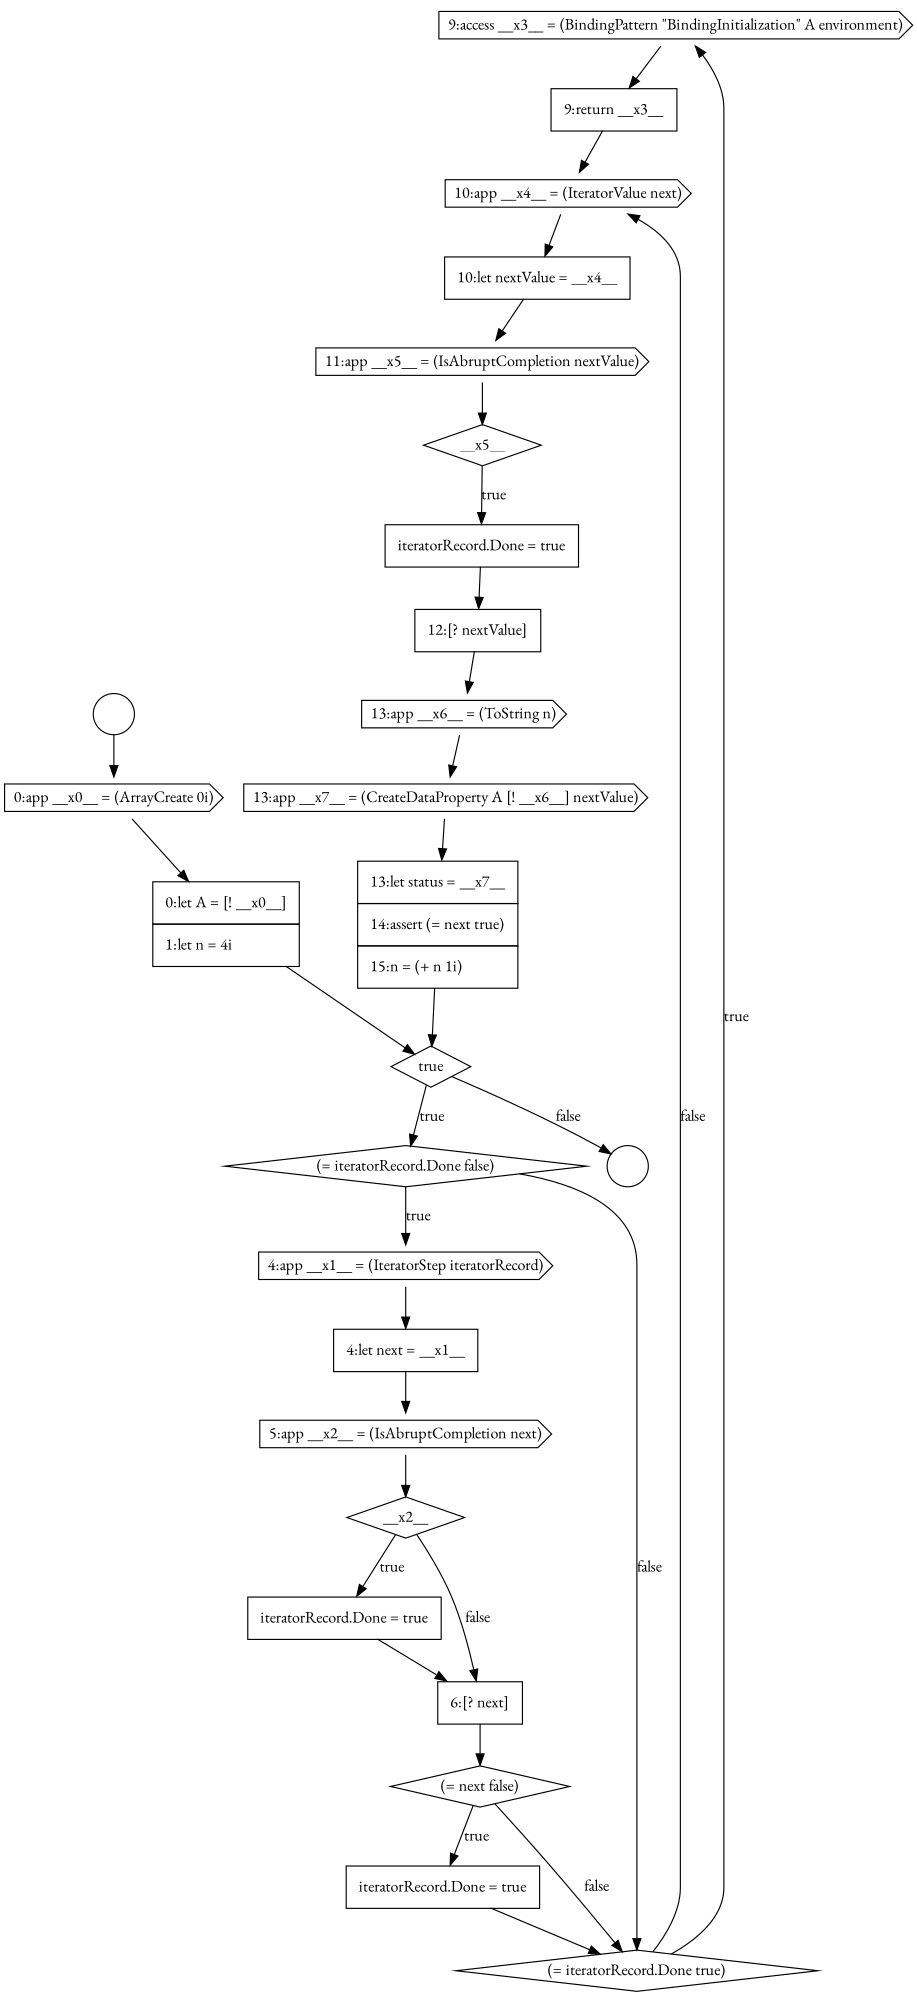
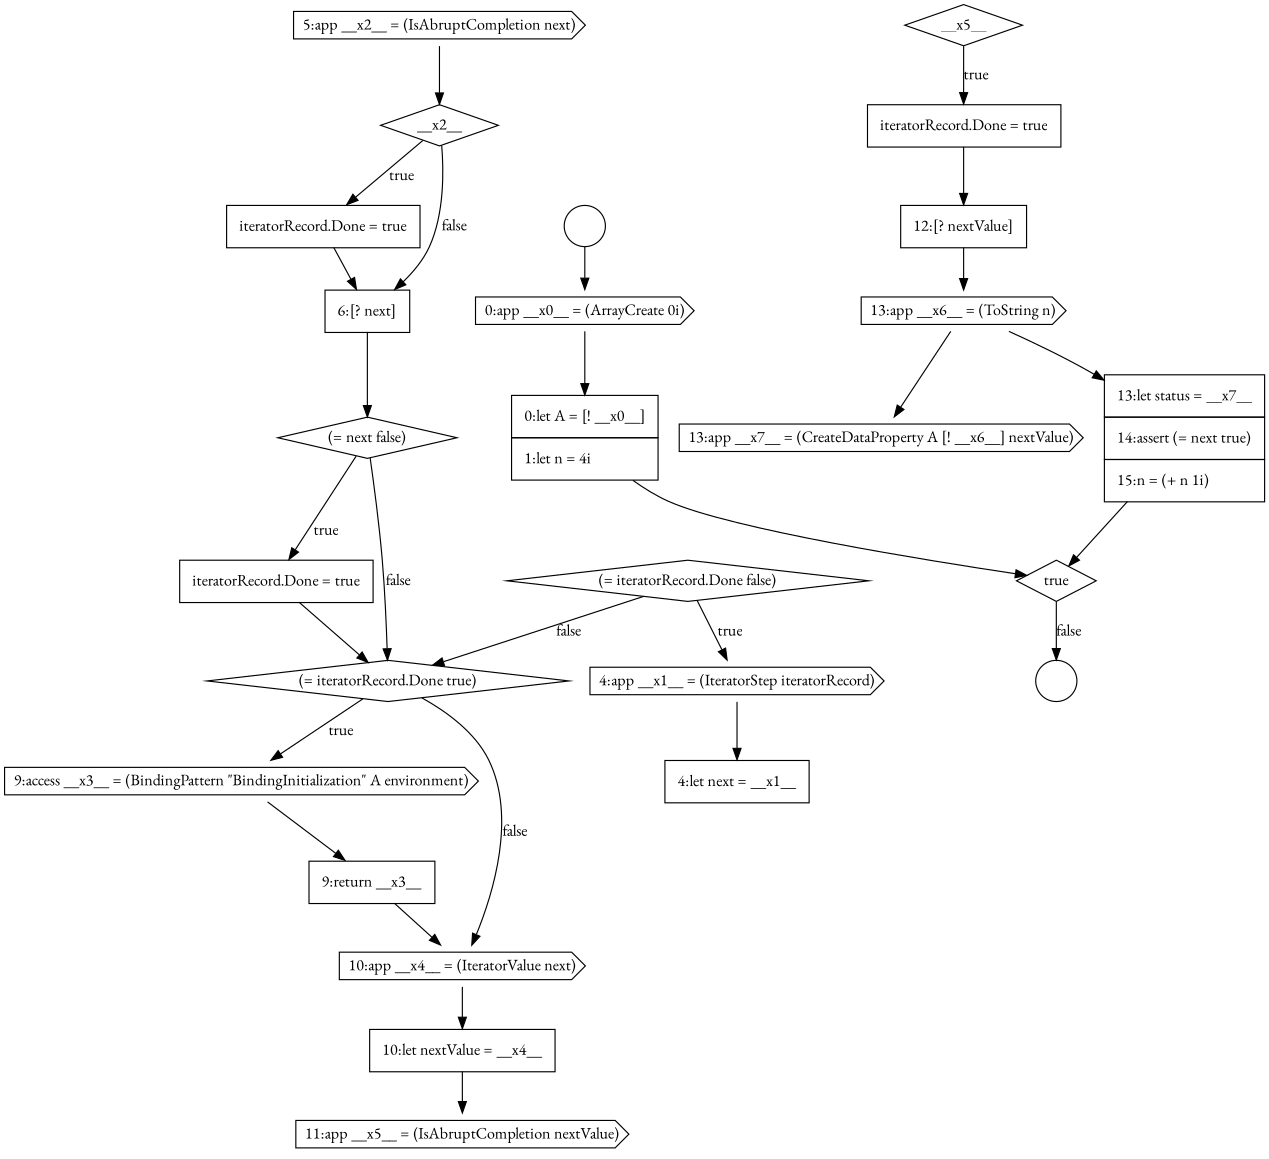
edge "11:app __x5__ = (IsAbruptCompletion nextValue)" -> "__x5__": removed
edge "13:app __x7__ = (CreateDataProperty A [! __x6__] nextValue)" -> "13:let status = __x7__": now "13:app __x6__ = (ToString n)" -> "13:let status = __x7__"
edge "true" -> "(= iteratorRecord.Done false)": removed, label "true"
edge "4:let next = __x1__" -> "5:app __x2__ = (IsAbruptCompletion next)": removed
